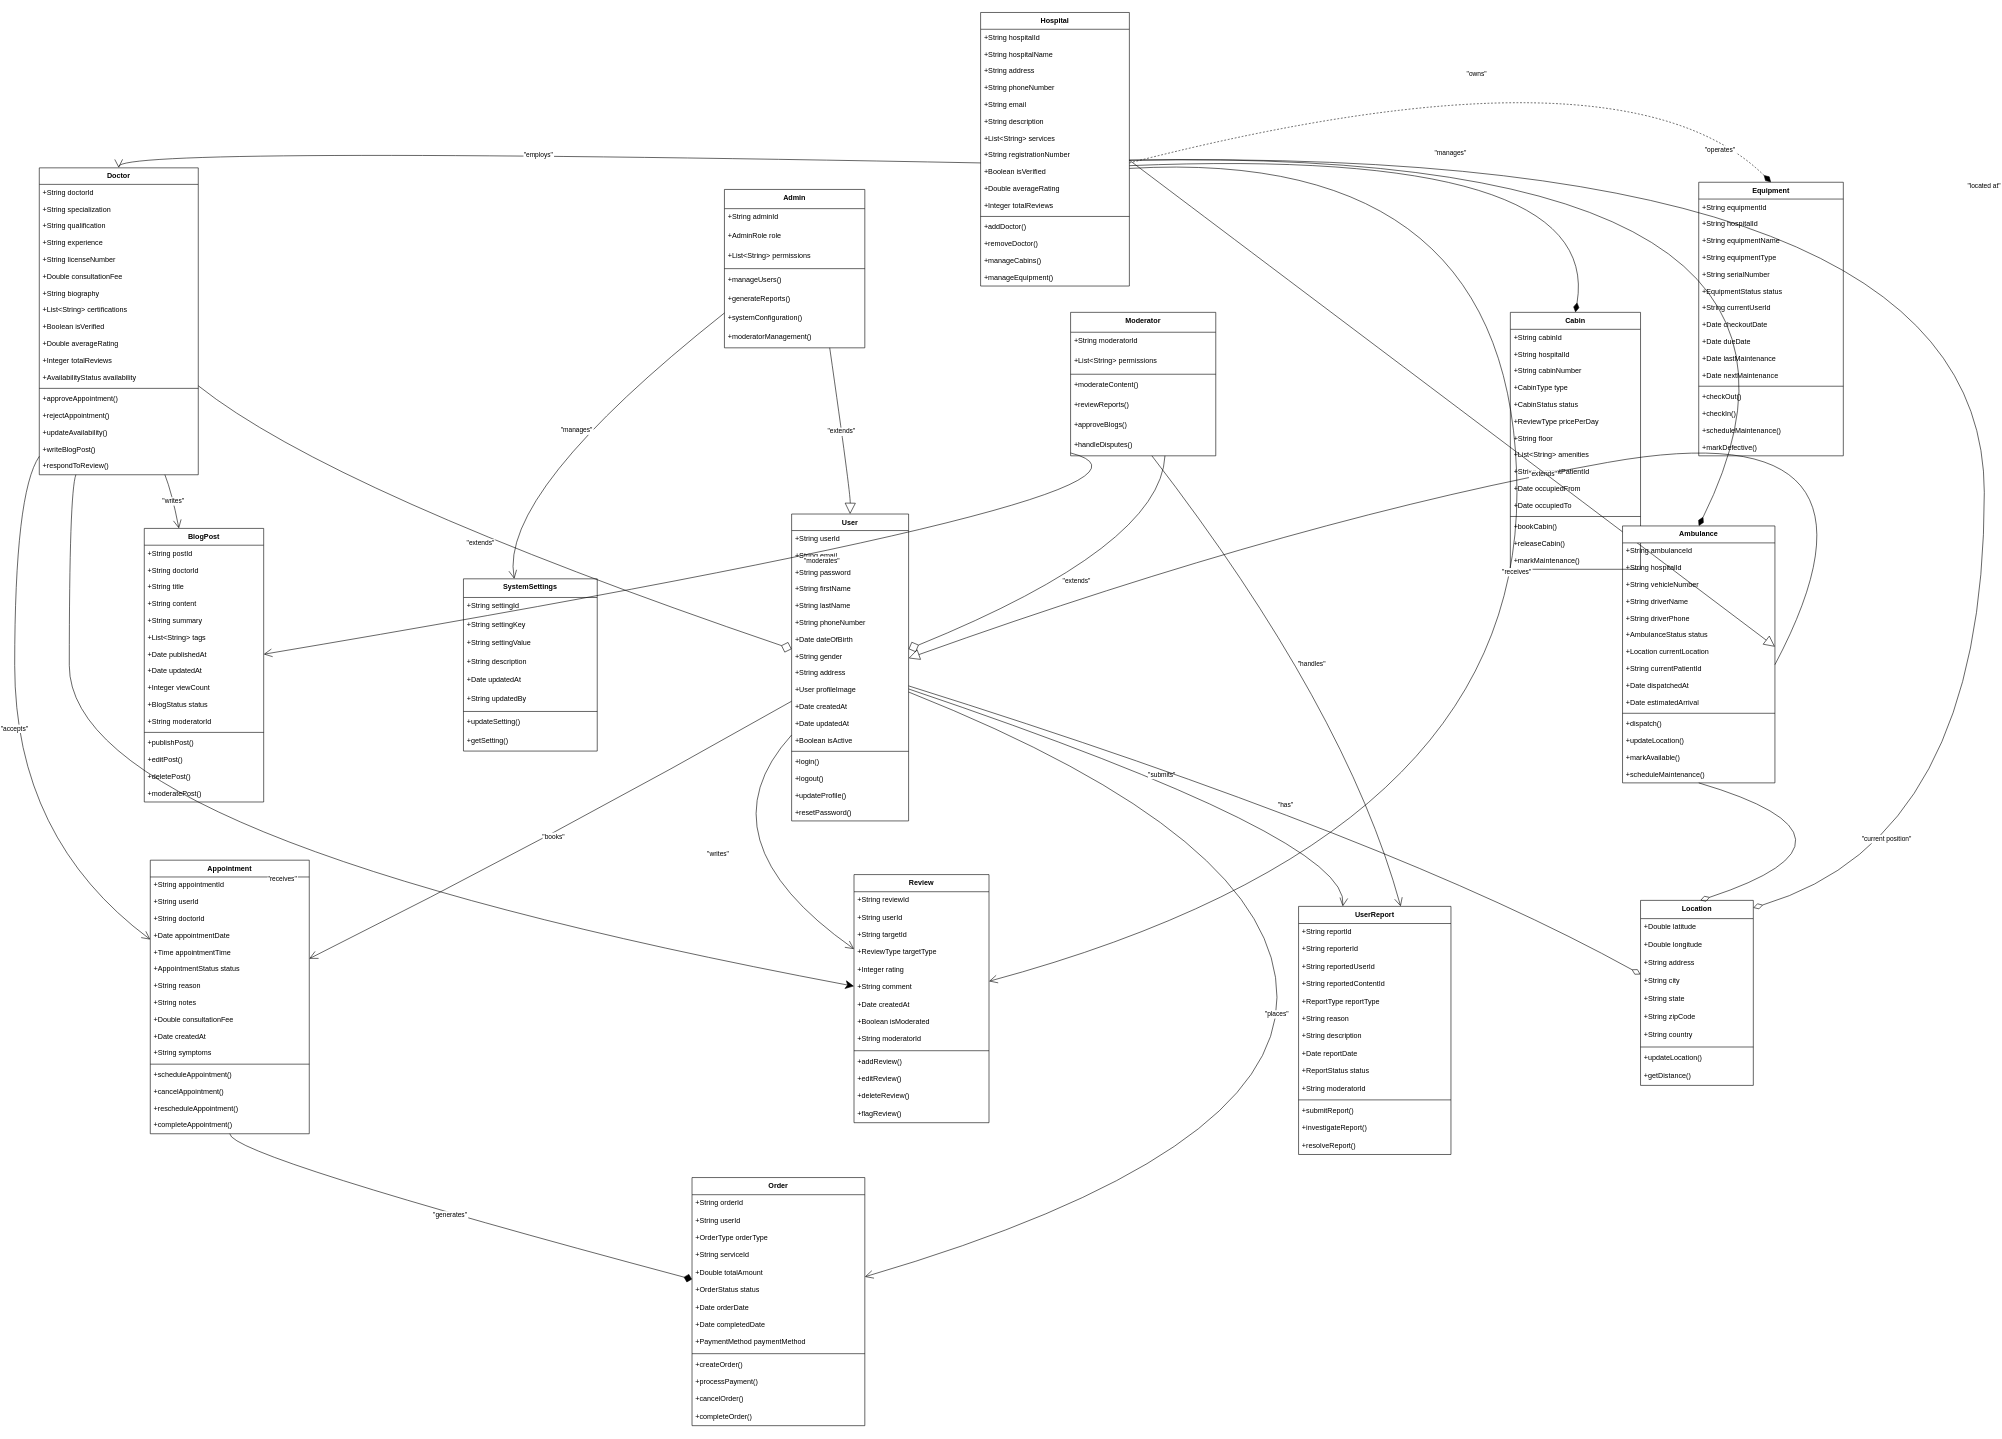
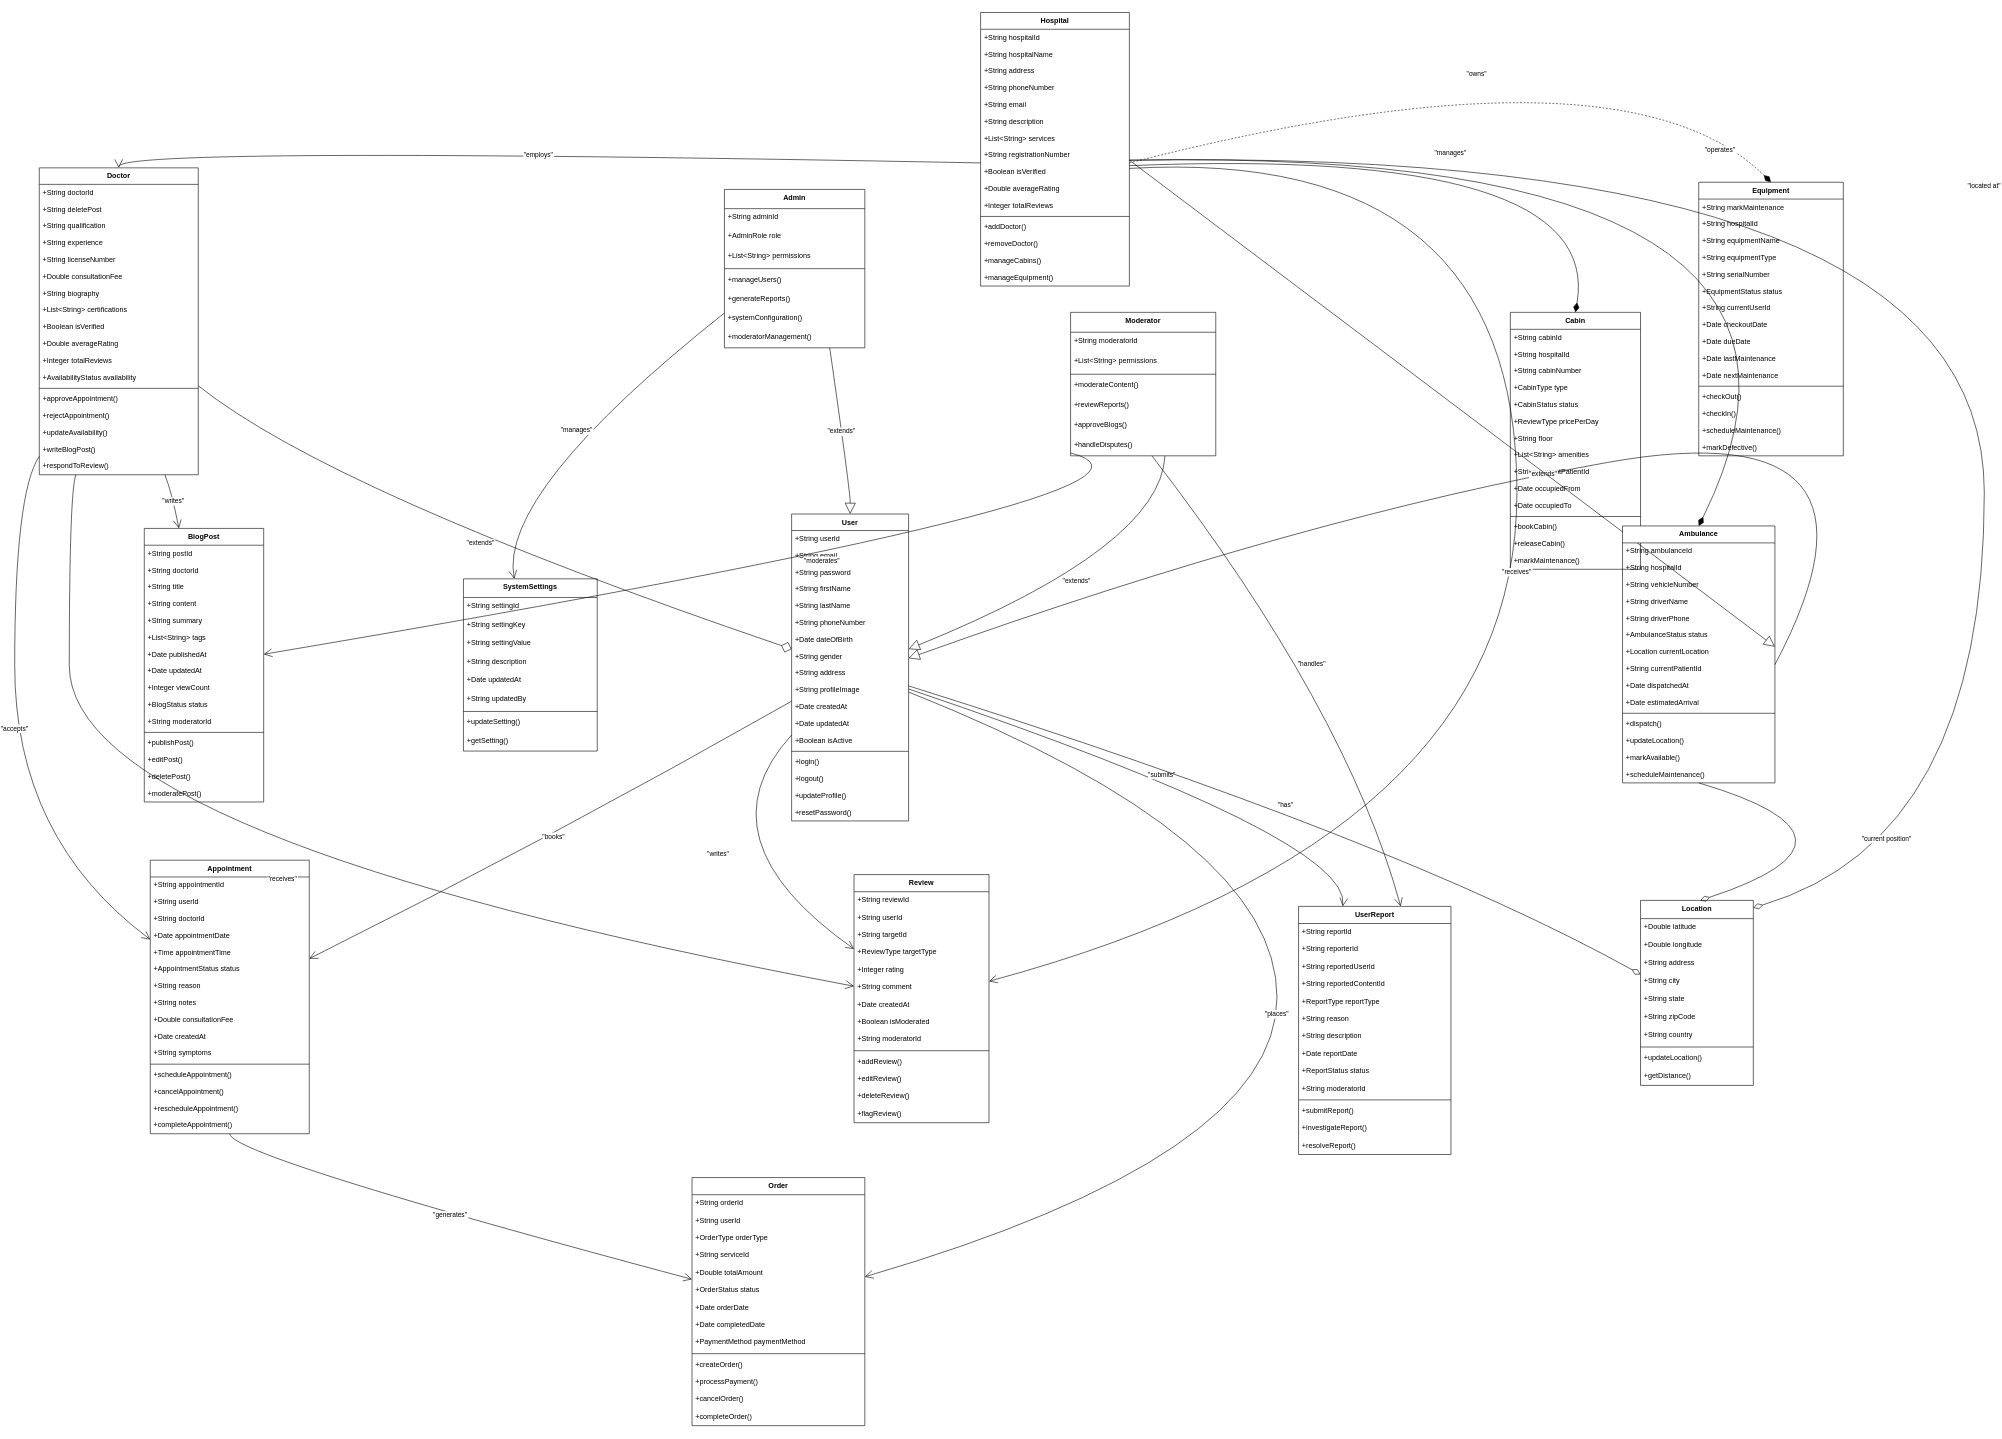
node "+String equipmentId": label "+String equipmentId" -> "+String markMaintenance"
node "+String specialization": label "+String specialization" -> "+String deletePost"
edge "Moderator" -> "User": arrowhead diamond -> block
node "+User profileImage": label "+User profileImage" -> "+String profileImage"
edge "Doctor" -> "Review": arrowhead classic -> open
edge "Appointment" -> "Order": arrowhead diamond -> open
